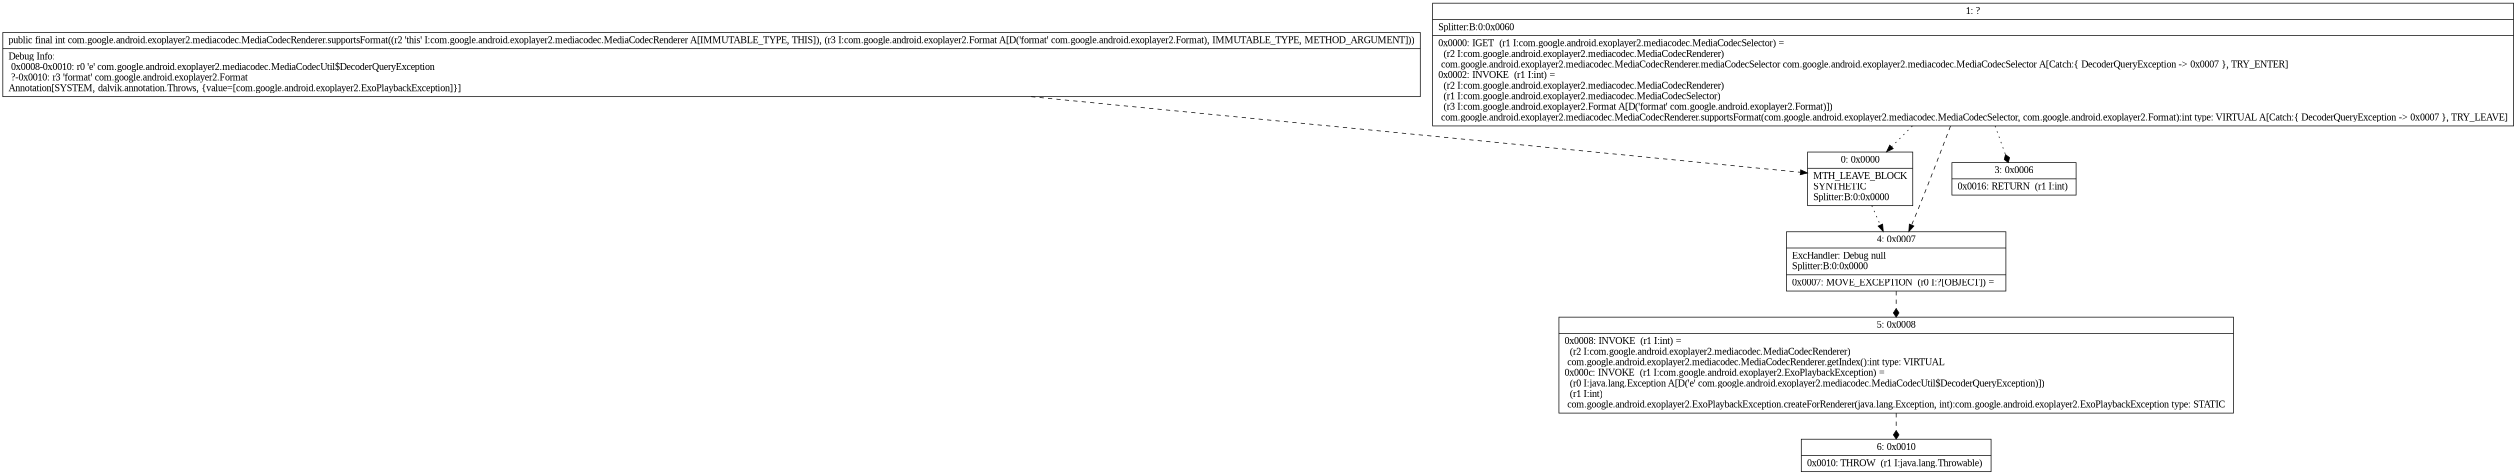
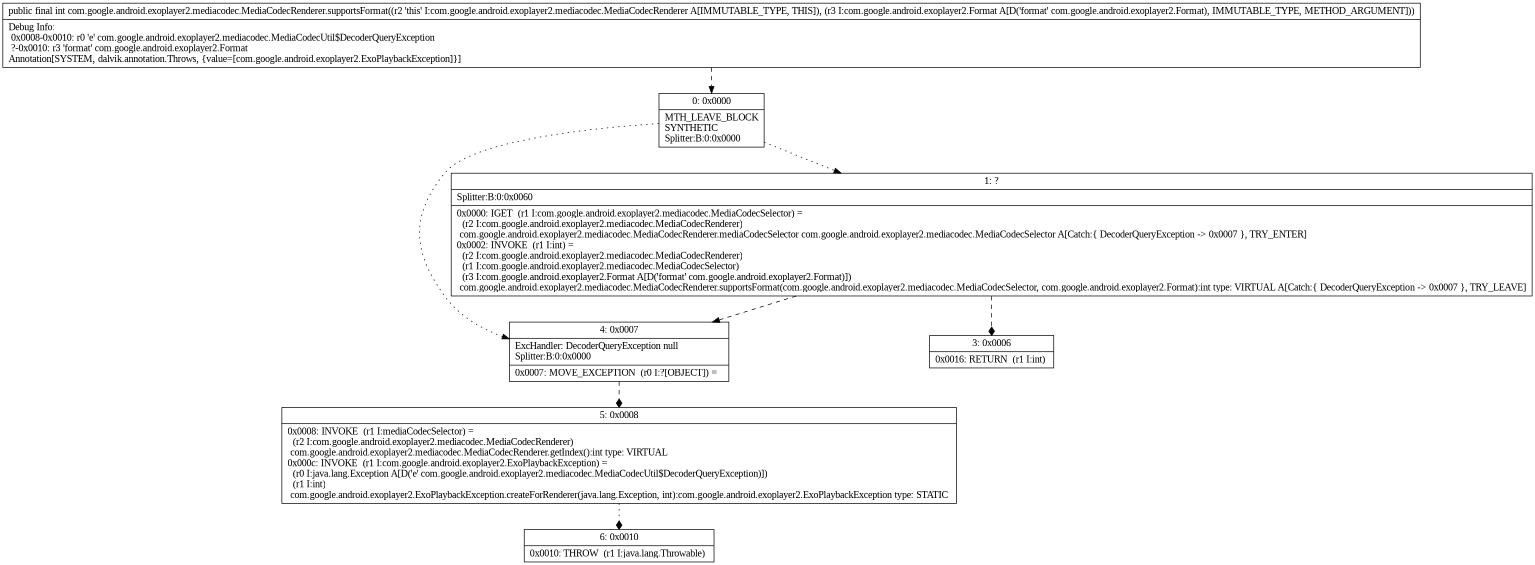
edge "1: ?" -> "0: 0x0000": reversed
edge "1: ?" -> "3: 0x0006": style dotted -> dashed
node "4: 0x0007": text "ExcHandler: Debug null" -> "ExcHandler: DecoderQueryException null"
node "5: 0x0008": text "0x0008: INVOKE  (r1 I:int) =" -> "0x0008: INVOKE  (r1 I:mediaCodecSelector) ="
edge "5: 0x0008" -> "6: 0x0010": style dashed -> dotted
